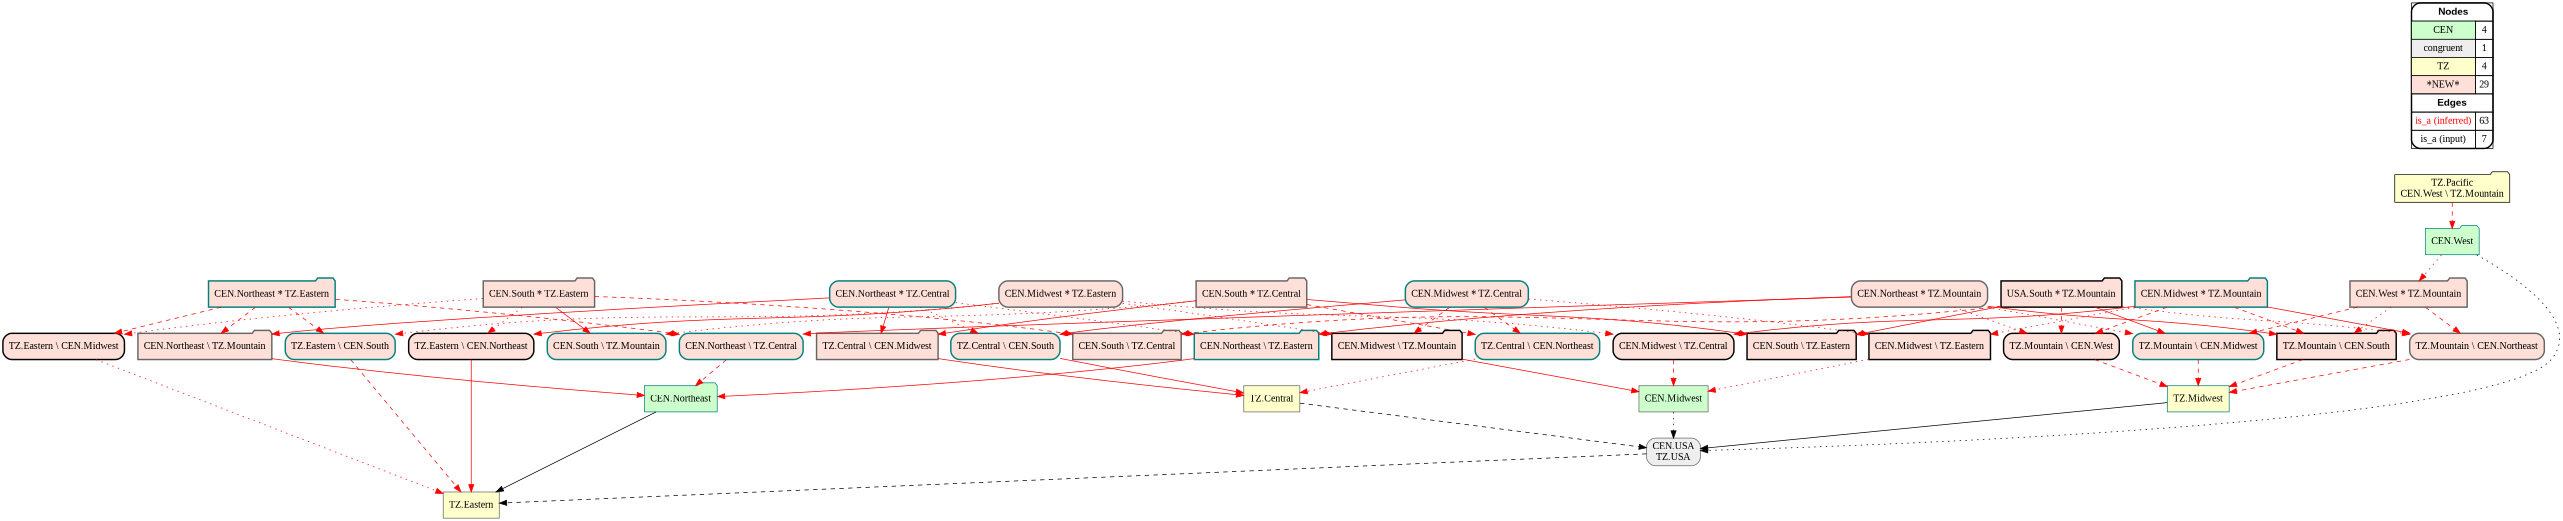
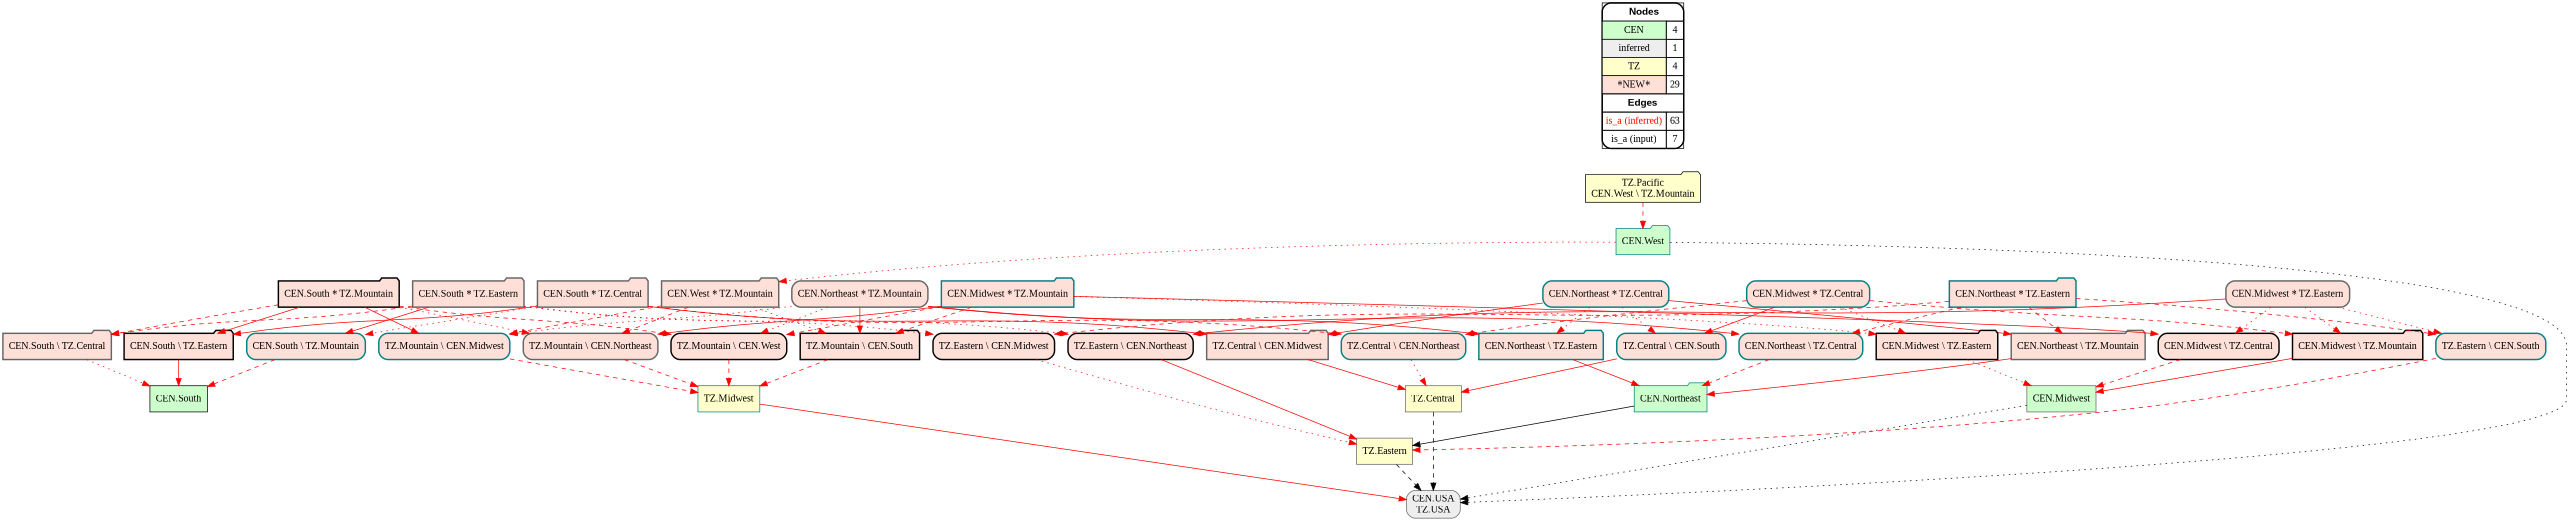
node "Nodes": text "congruent" -> "inferred"
node "USA.South * TZ.Mountain": label "USA.South * TZ.Mountain" -> "CEN.South * TZ.Mountain"
node "CEN.South": added
edge "TZ.Midwest" -> "CEN.USA TZ.USA": color #000000 -> #ff0000
edge "CEN.USA TZ.USA" -> "TZ.Eastern": reversed
